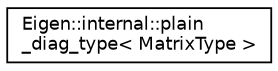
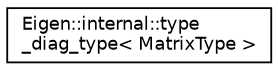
node "Eigen::internal::plain _diag_type< MatrixType >": label "Eigen::internal::plain _diag_type< MatrixType >" -> "Eigen::internal::type _diag_type< MatrixType >"
